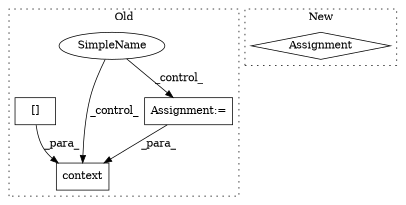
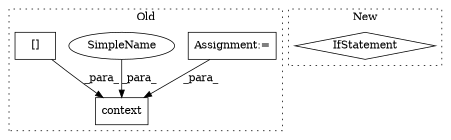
node "Assignment": label "Assignment" -> "IfStatement"
edge "SimpleName" -> "Assignment:=": removed, label "_control_"
edge "SimpleName" -> "context": label "_control_" -> "_para_"
